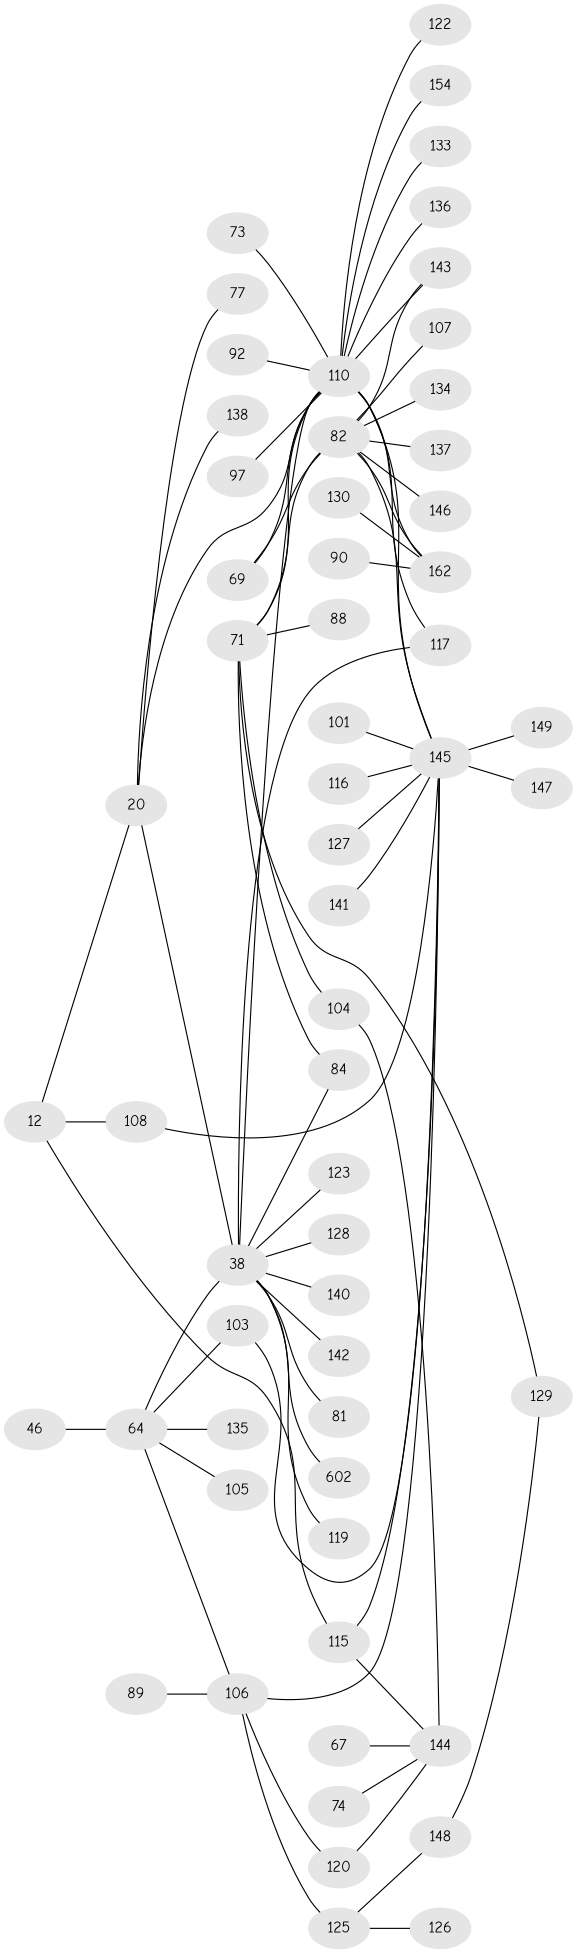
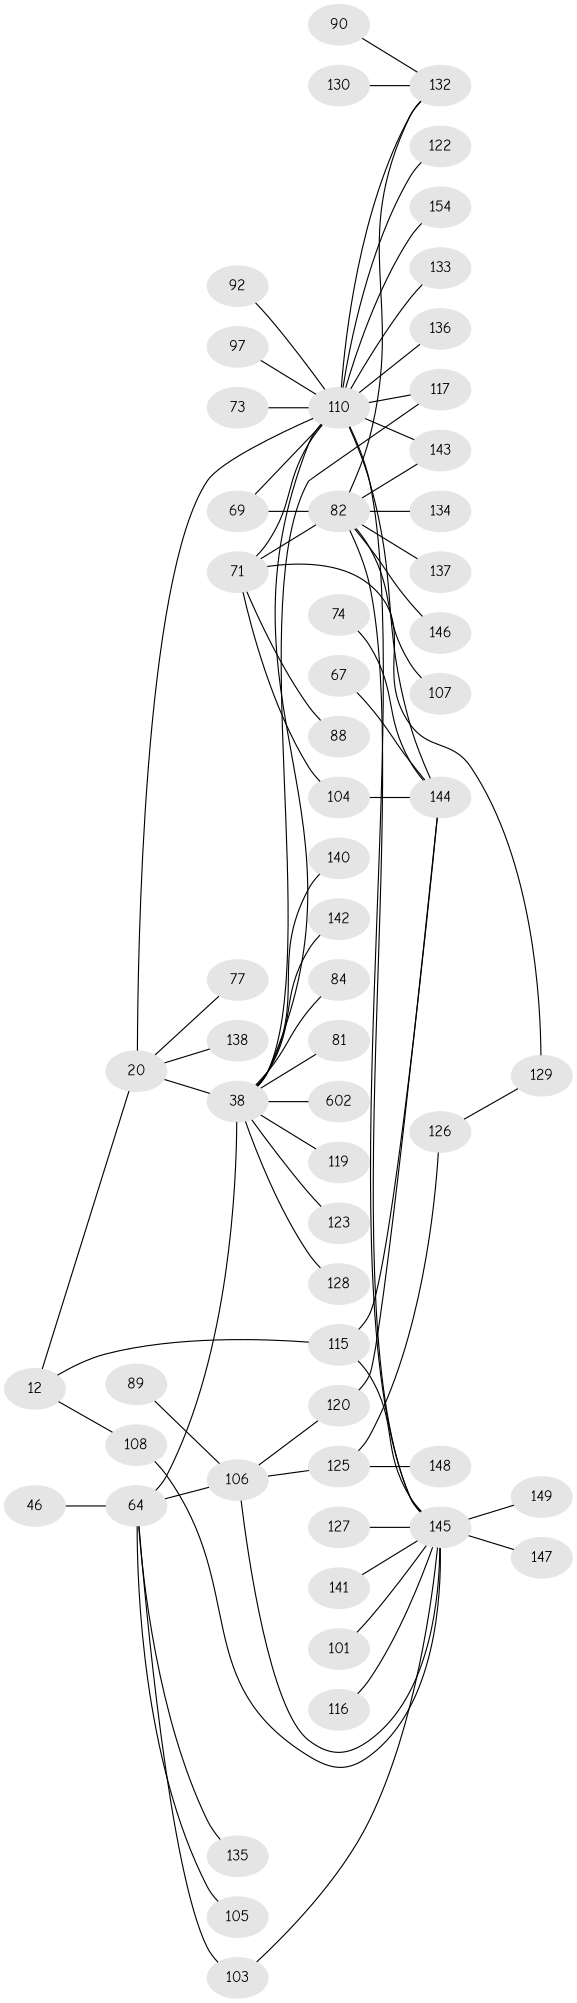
node "162": label "162" -> "132"
edge "110" -- "144": added
edge "71" -- "84": removed
edge "129" -- "148": now "129" -- "126"
